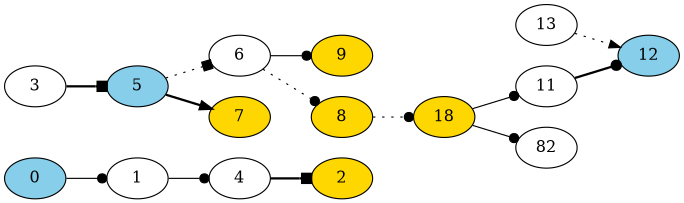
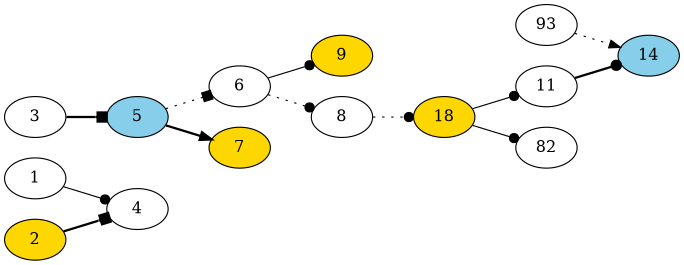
node "13": label "13" -> "93"
node "12": label "12" -> "14"
node "8": fillcolor gold -> white
node "0": removed
edge "4" -> "2": reversed
